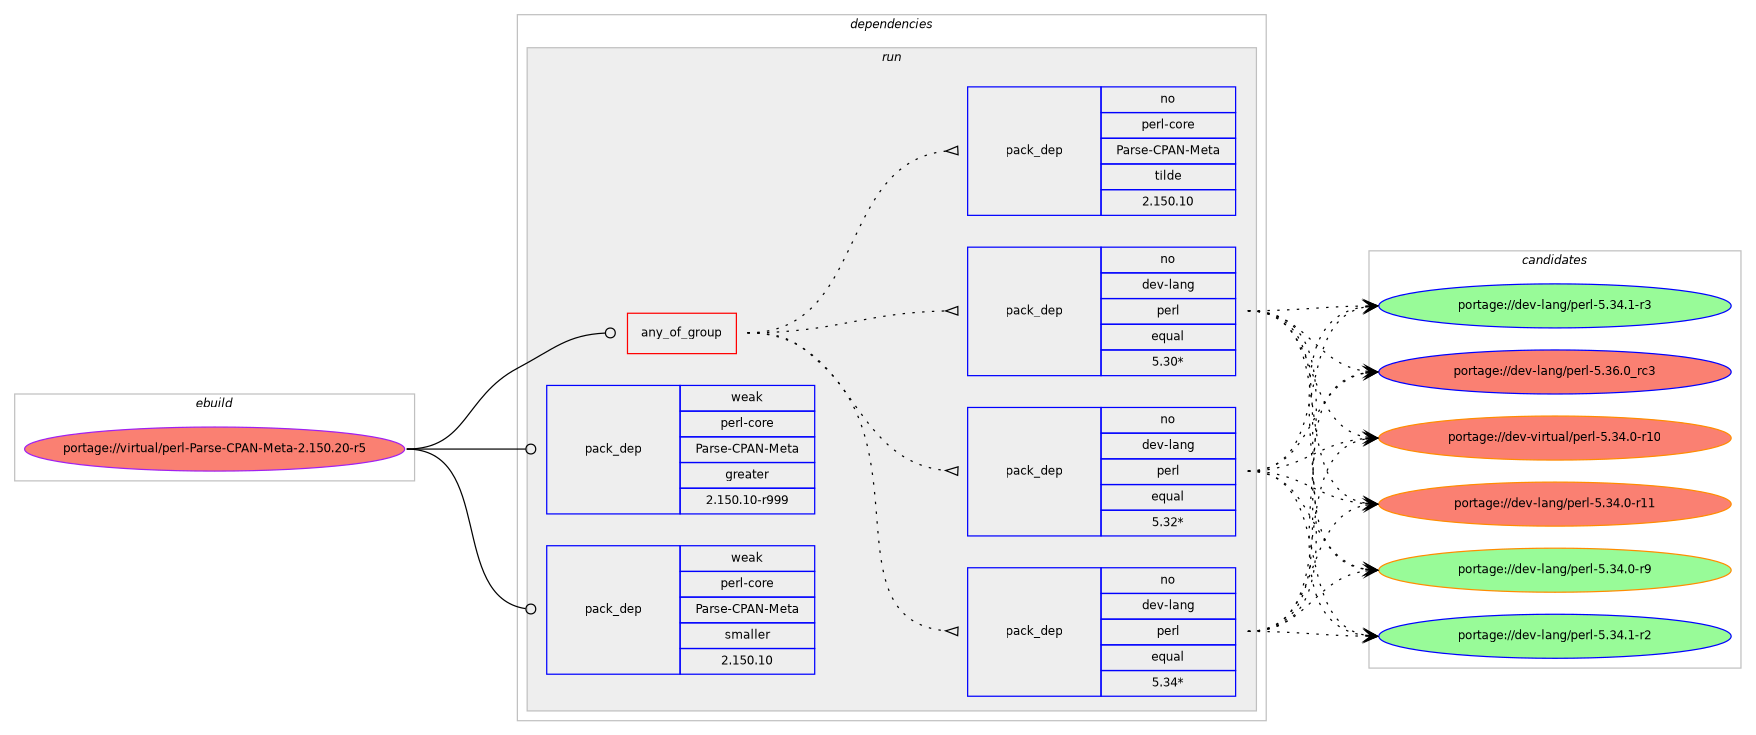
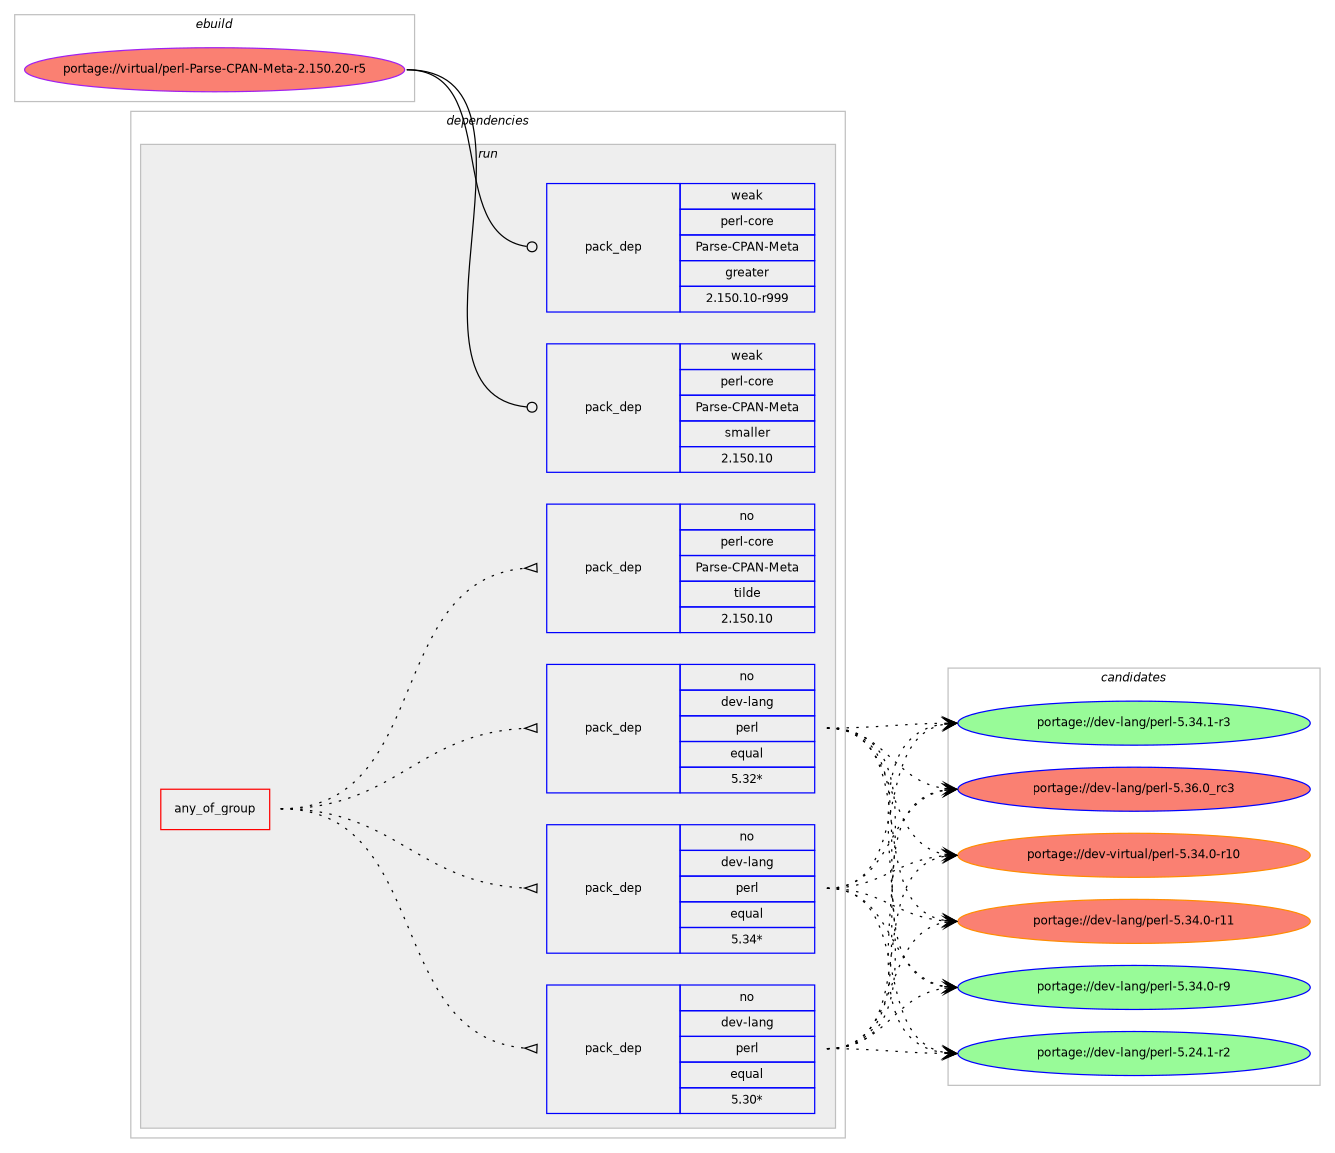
edge "portage://virtual/perl-Parse-CPAN-Meta-2.150.20-r5" -> "any_of_group": removed
node "portage://dev-lang/perl-5.34.0-r9": color darkorange -> blue
node "portage://dev-lang/perl-5.34.1-r2": label "portage://dev-lang/perl-5.34.1-r2" -> "portage://dev-lang/perl-5.24.1-r2"
